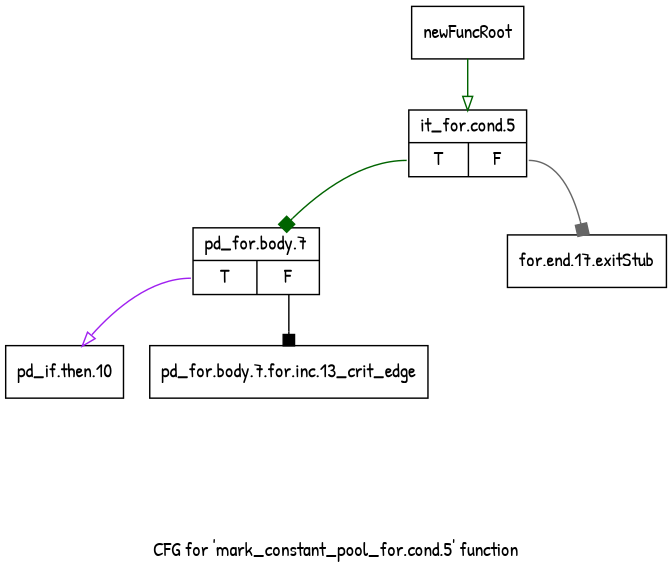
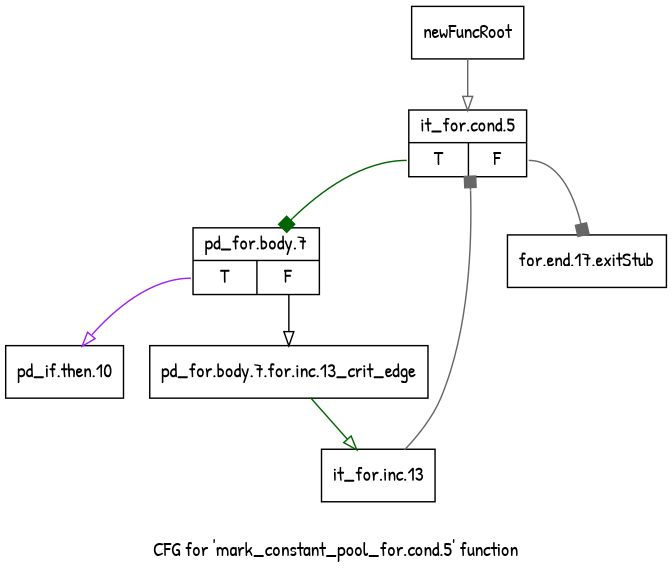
edge "newFuncRoot" -> "it_for.cond.5": color darkgreen -> gray40
edge "pd_for.body.7" -> "pd_for.body.7.for.inc.13_crit_edge": arrowhead box -> onormal
node "it_for.inc.13": added
